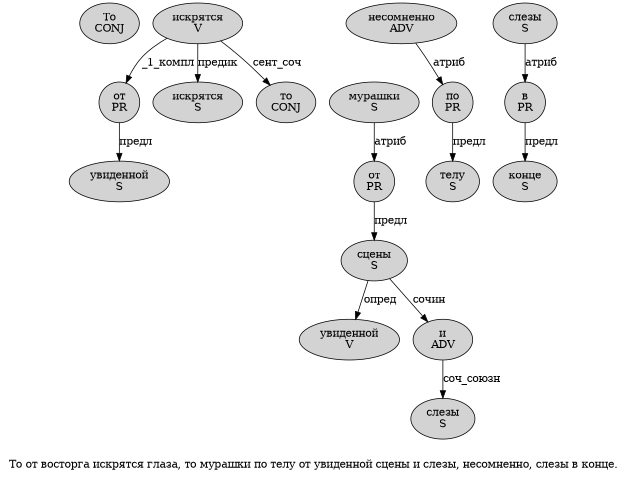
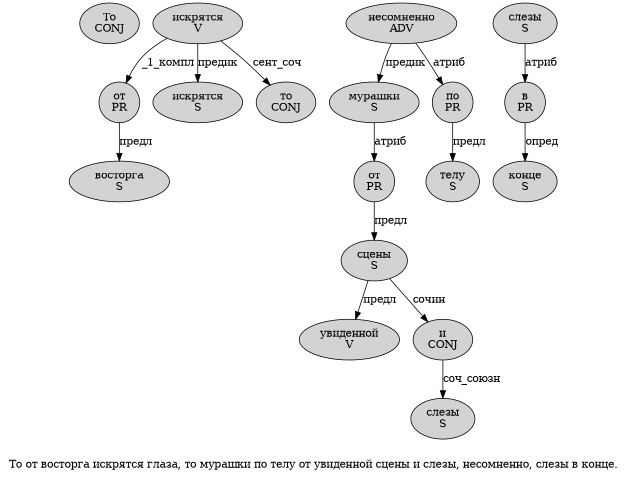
edge "несомненно ADV" -> "мурашки S": added, label "предик"
edge "в PR" -> "конце S": label "предл" -> "опред"
node "увиденной S": label "увиденной S" -> "восторга S"
edge "сцены S" -> "увиденной V": label "опред" -> "предл"
node "и ADV": label "и ADV" -> "и CONJ"
